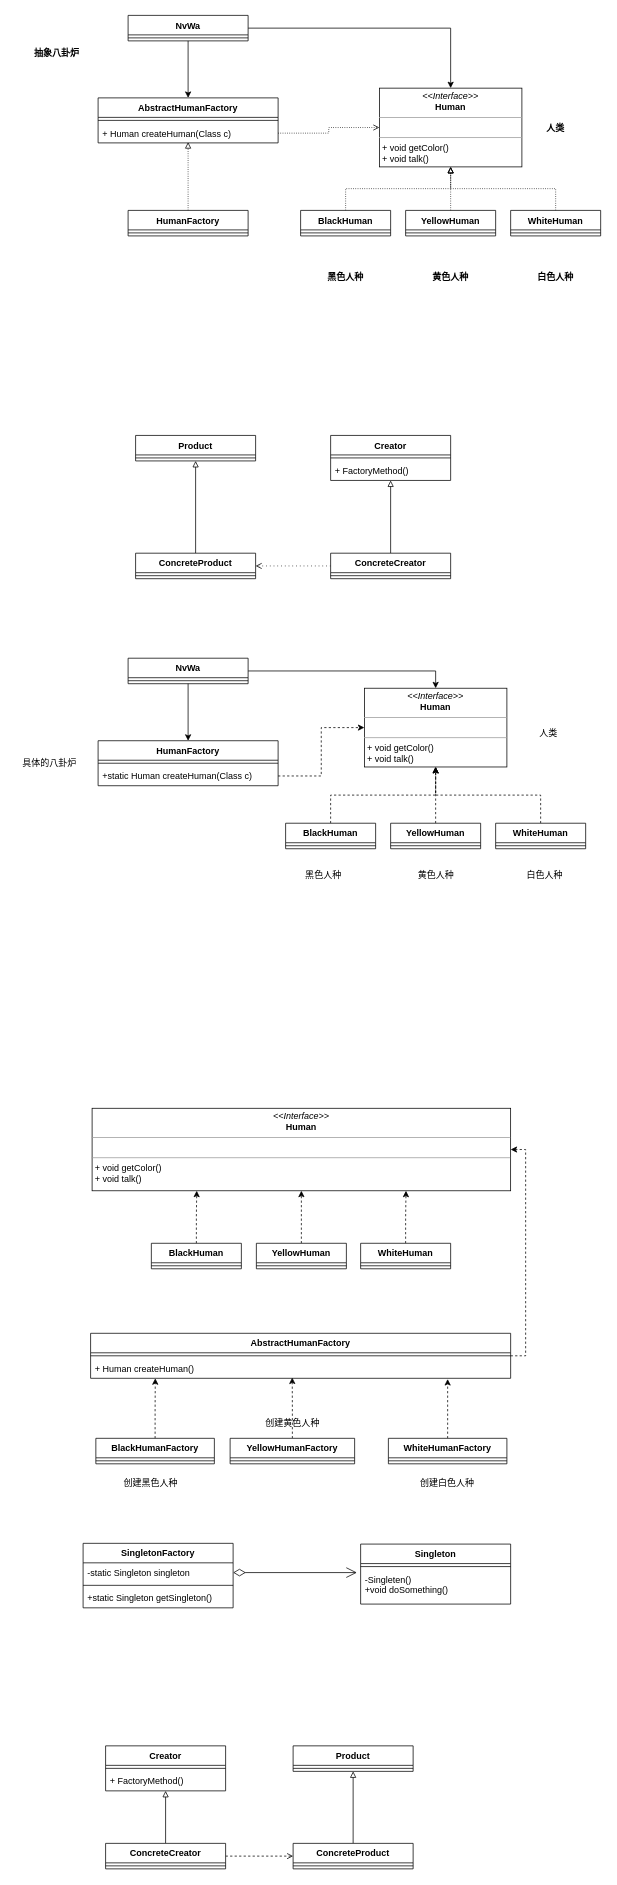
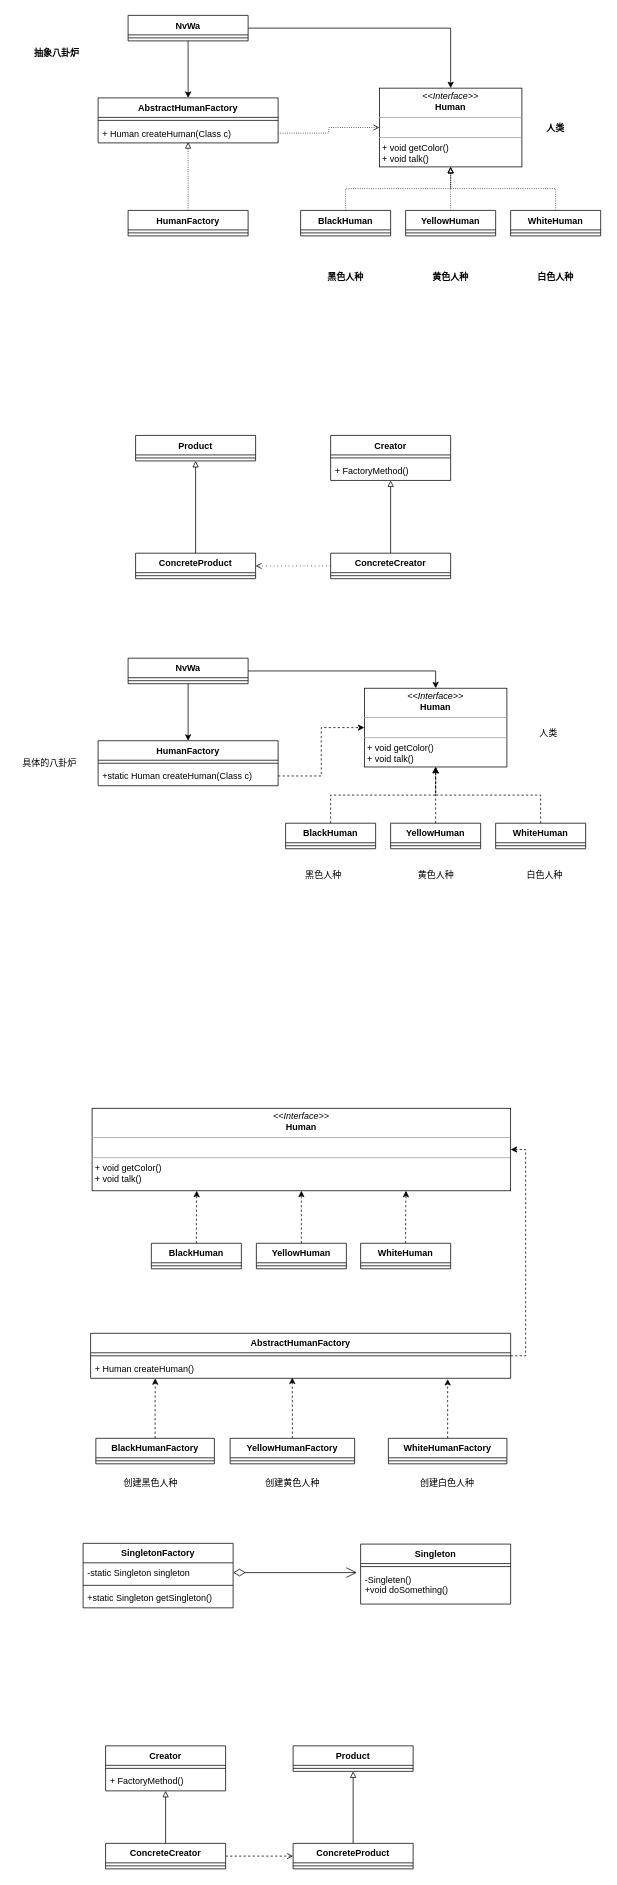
node "创建黄色人种": moved (292, 1423) -> (292, 1483)
